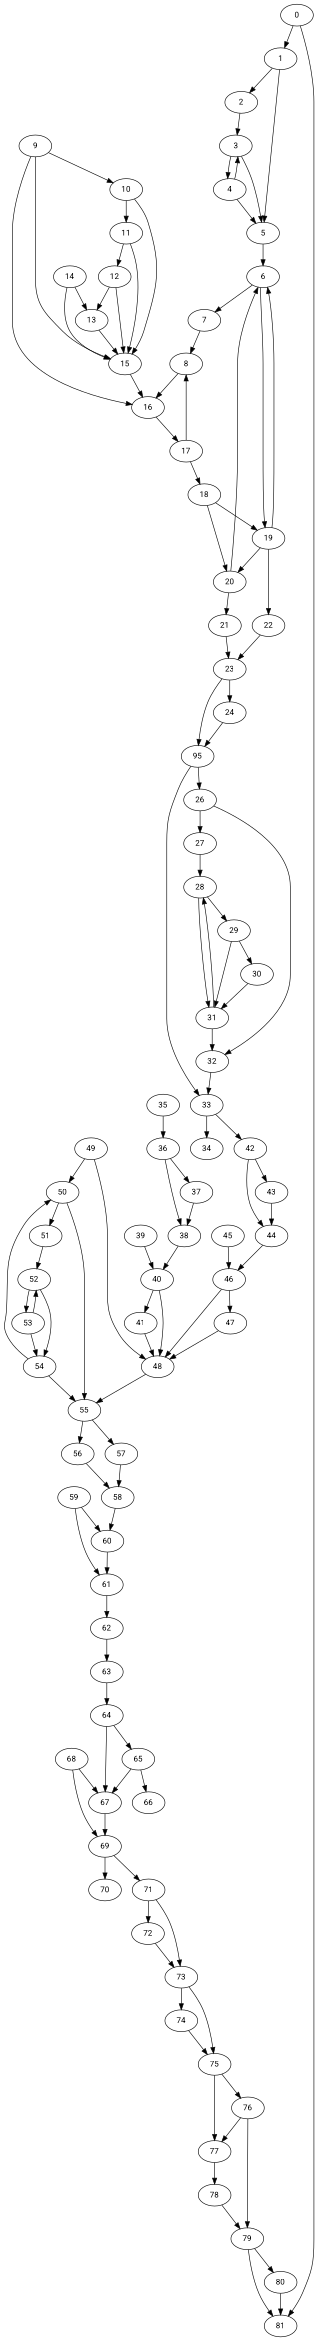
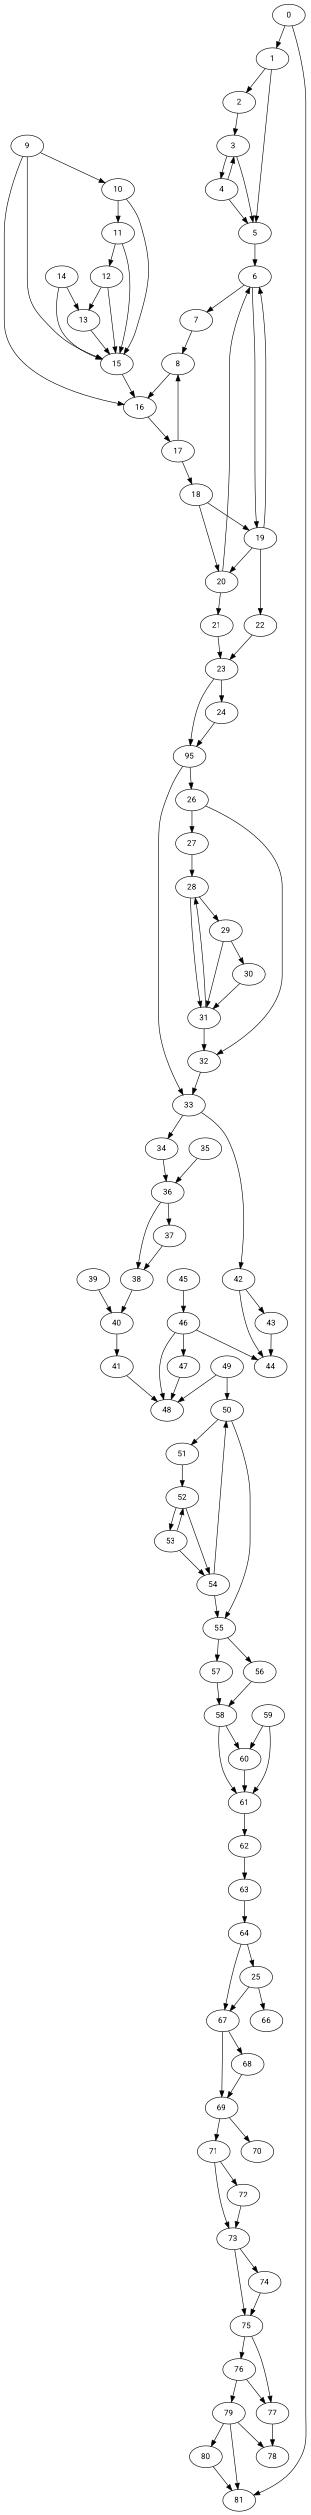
edge "34" -> "36": added
edge "44" -> "46": reversed
edge "40" -> "48": removed
edge "48" -> "55": removed
node "65": label "65" -> "25"
edge "58" -> "61": added
edge "68" -> "67": reversed
edge "78" -> "79": reversed
